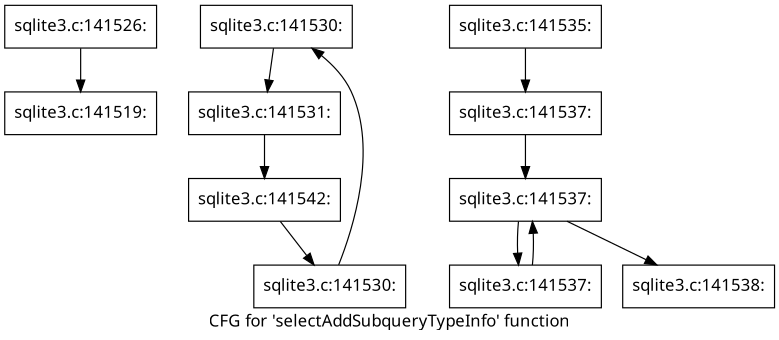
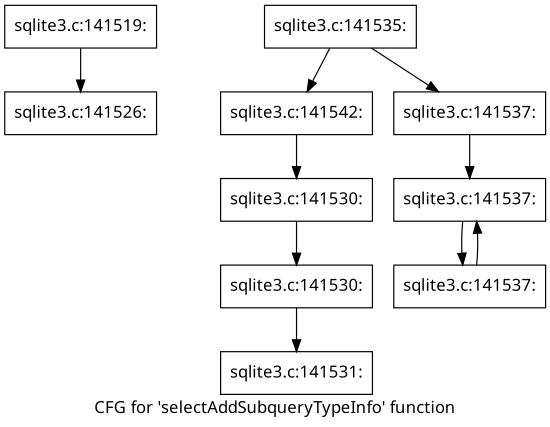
edge "sqlite3.c:141526:" -> "sqlite3.c:141519:": reversed
edge "sqlite3.c:141531:" -> "sqlite3.c:141542:": now "sqlite3.c:141535:" -> "sqlite3.c:141542:"
node "sqlite3.c:141538:": removed
